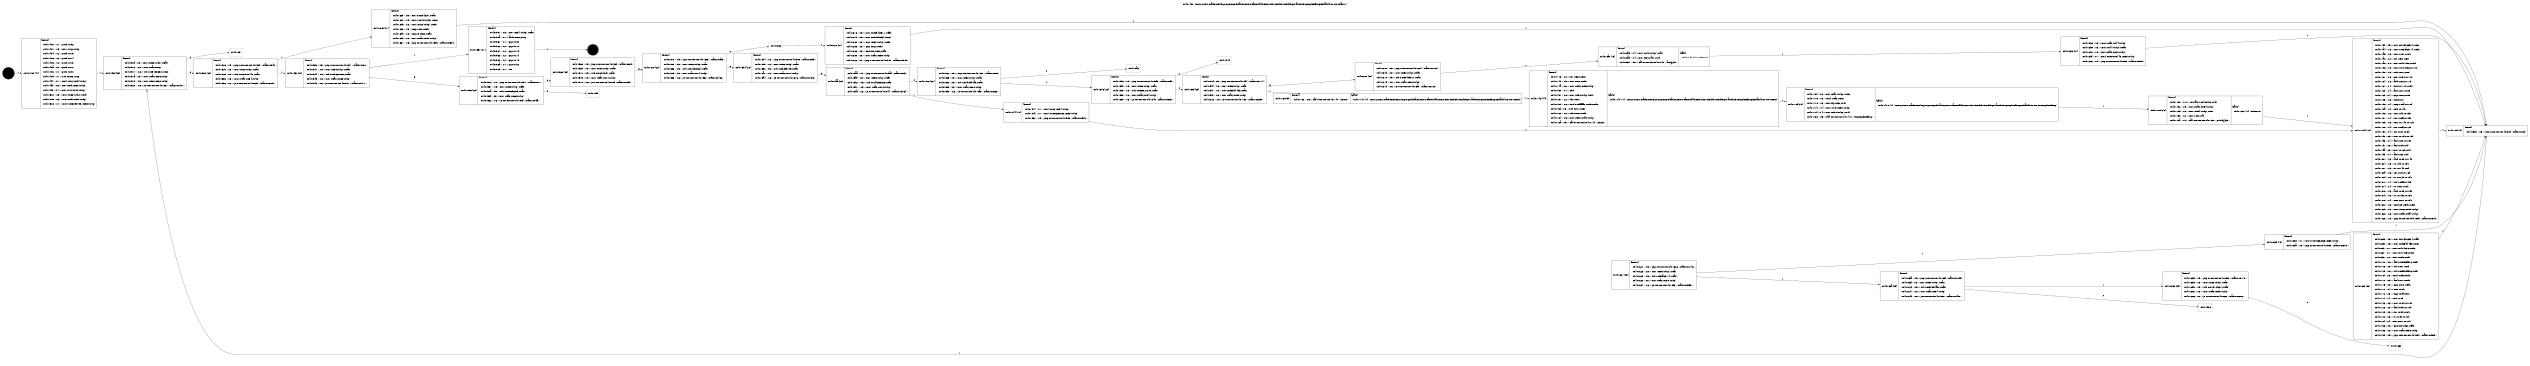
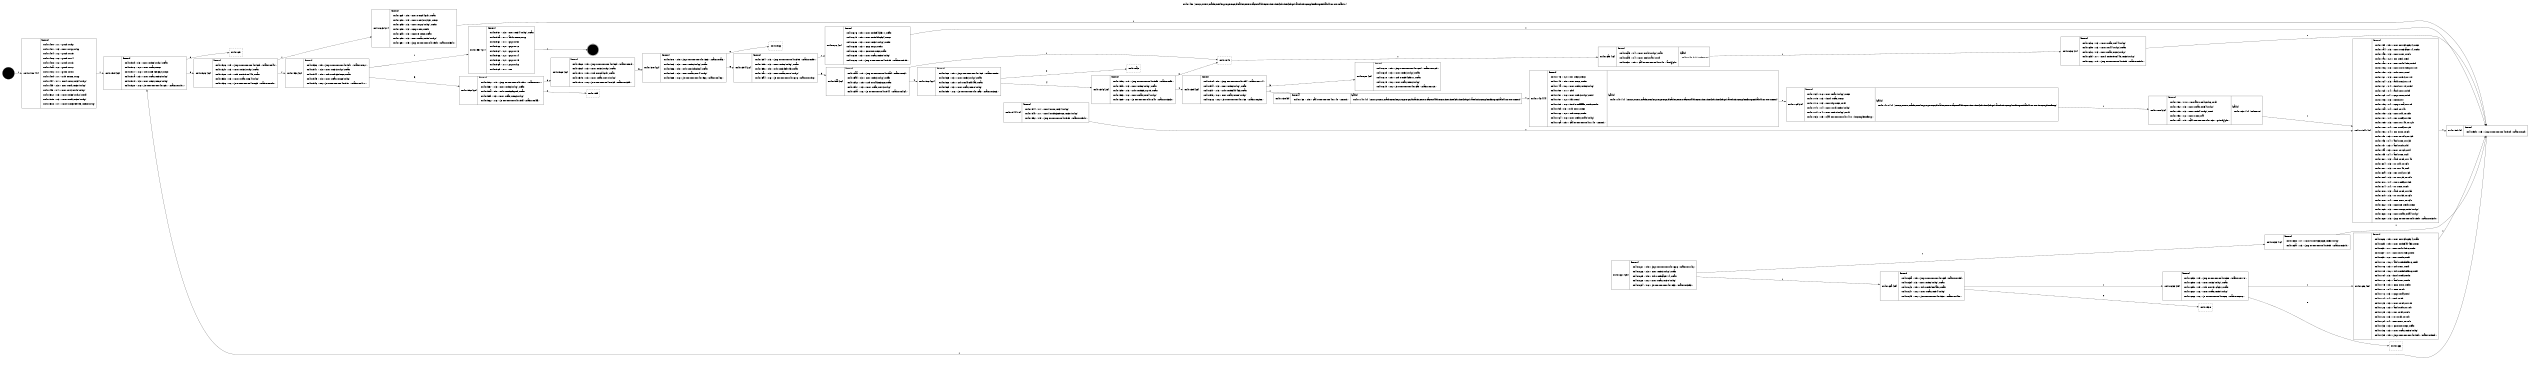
edge "0x40196c" -> "0x401676 [27]": now "0x401594 [22]" -> "0x401676 [27]"
edge "0x401608 [25]" -> "0x4016a9 [13]": now "0x40184b" -> "0x4016a9 [13]"
edge "0x4015aa [22]" -> "0x401944 [19]": now "0x4015aa [22]" -> "0x40184b"
edge "0x401653 [25]" -> "0x4016e6 [88]": added, label "1"
